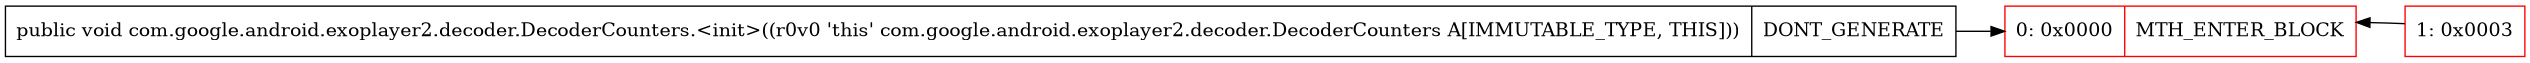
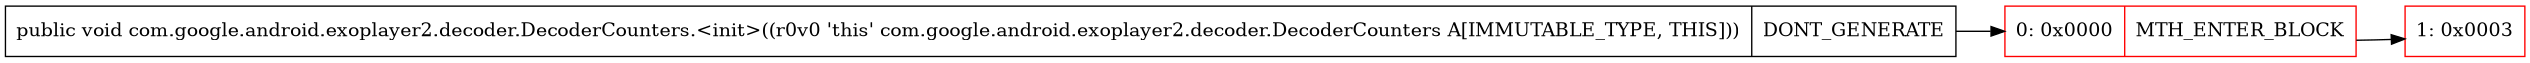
edge "1: 0x0003" -> "0: 0x0000": reversed
